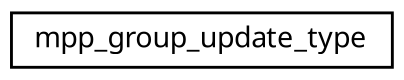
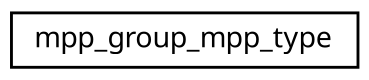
node "mpp_group_update_type": label "mpp_group_update_type" -> "mpp_group_mpp_type"
